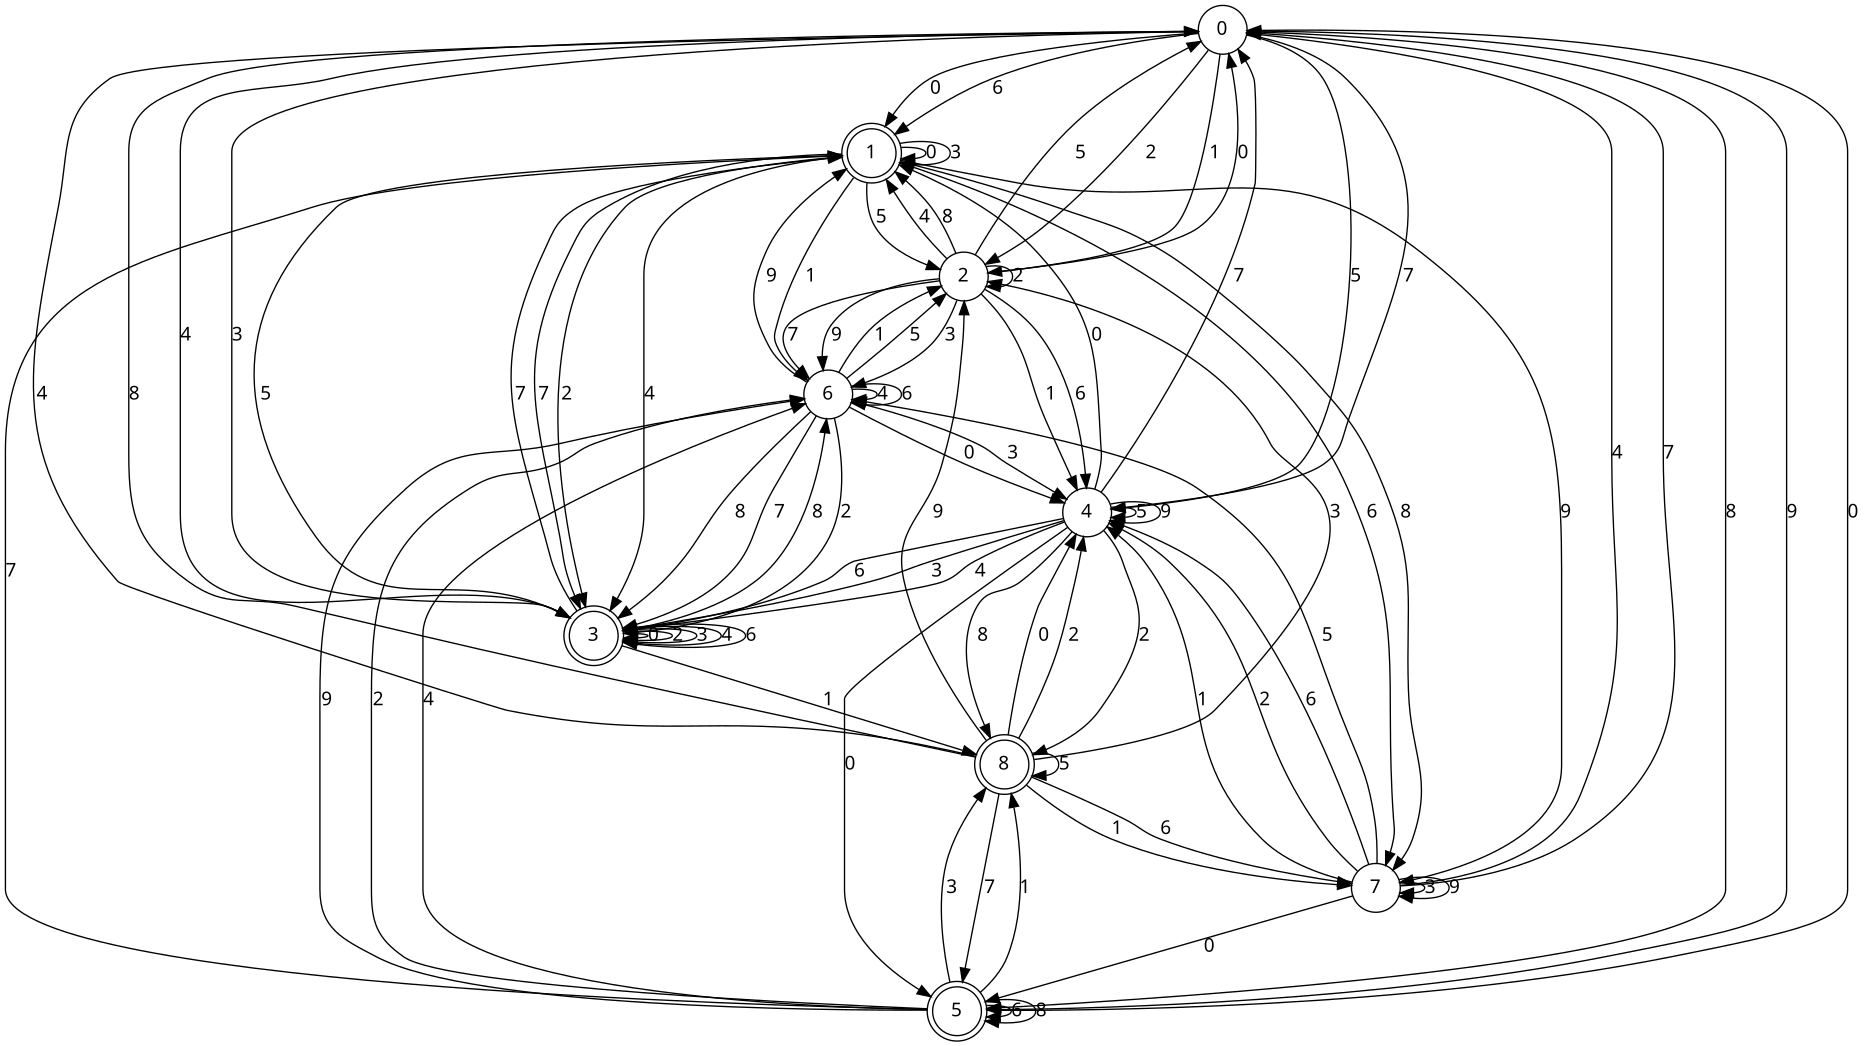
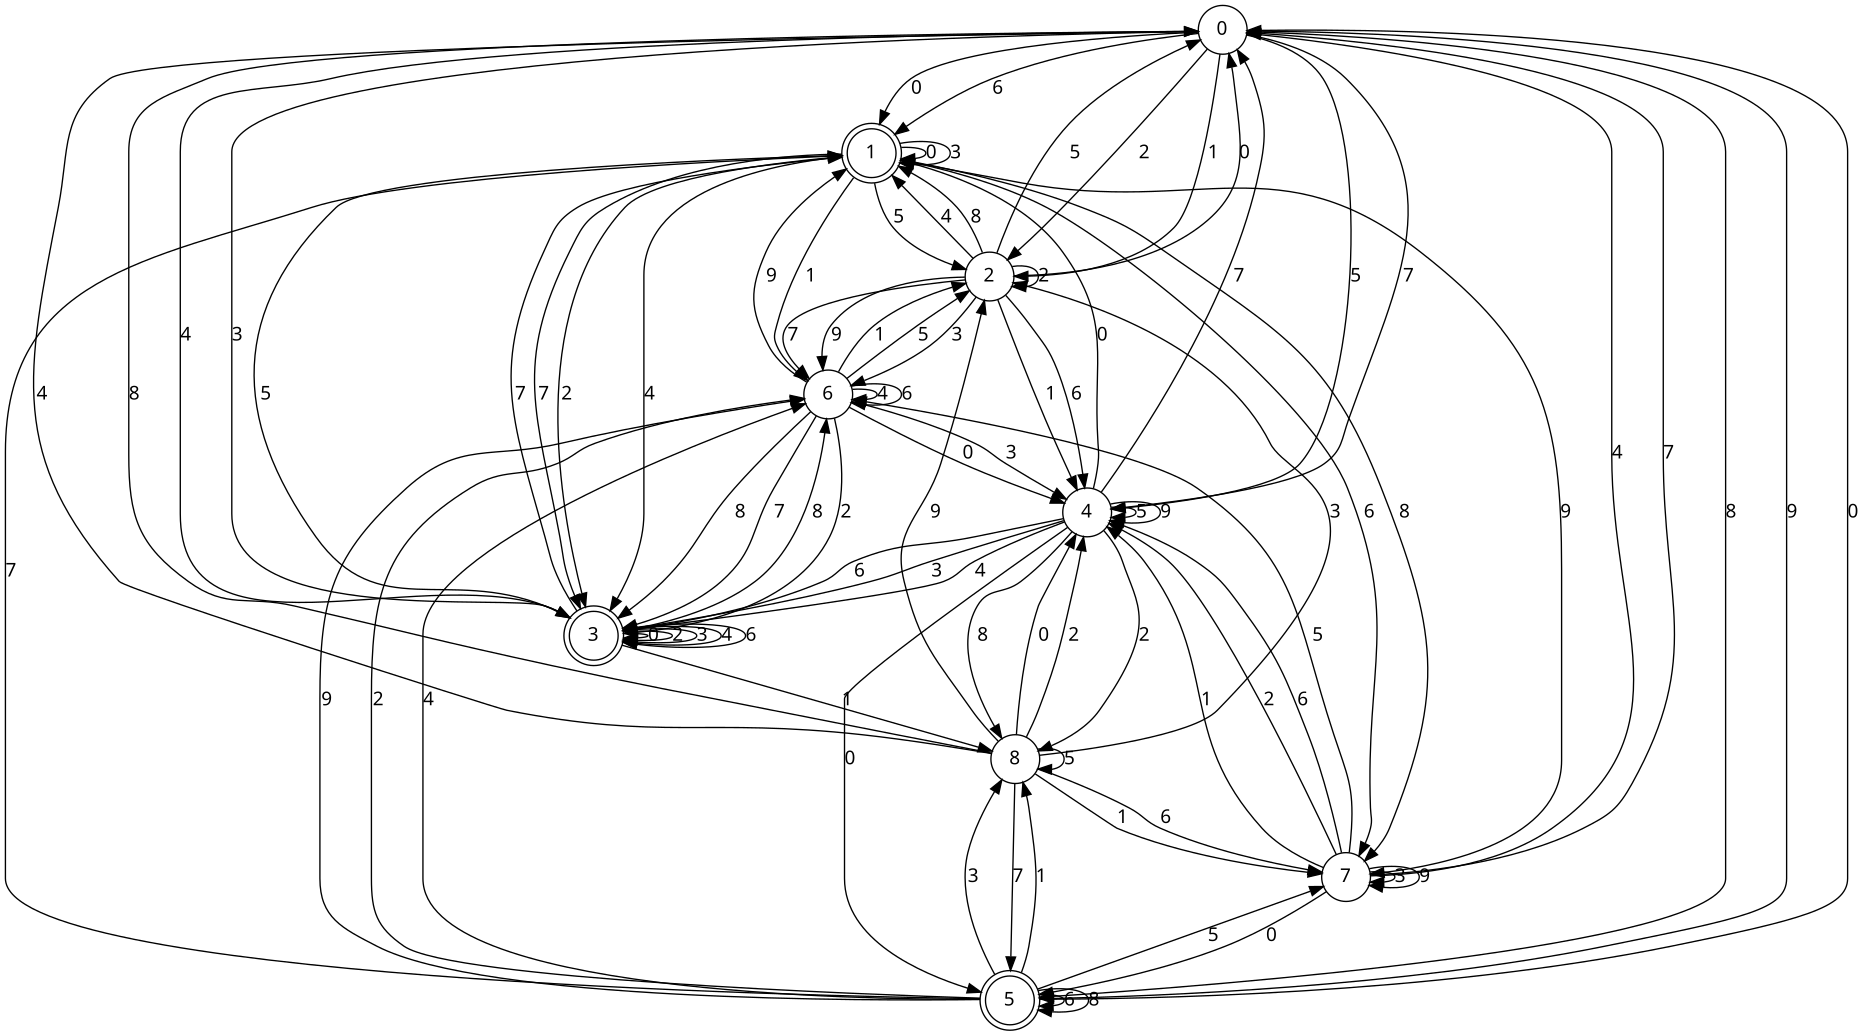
node "8": shape doublecircle -> circle
edge "5" -> "7": added, label "5"
